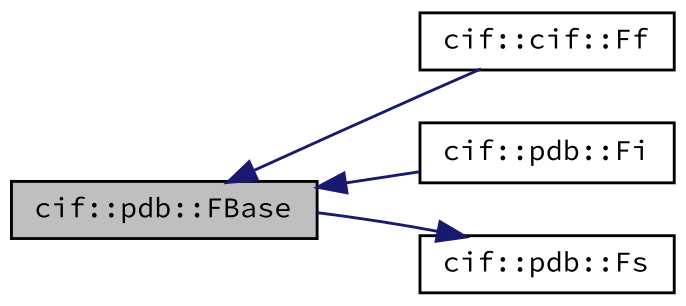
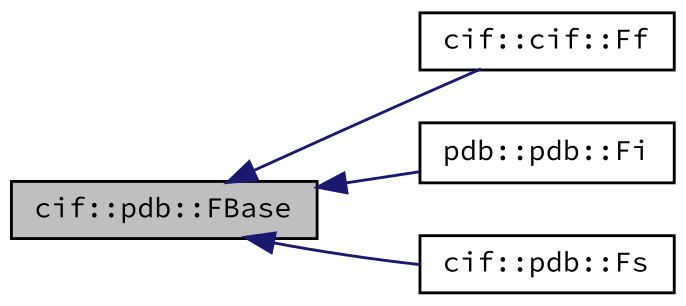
node "cif::pdb::Fi": label "cif::pdb::Fi" -> "pdb::pdb::Fi"
edge "cif::pdb::FBase" -> "cif::pdb::Fs": reversed
